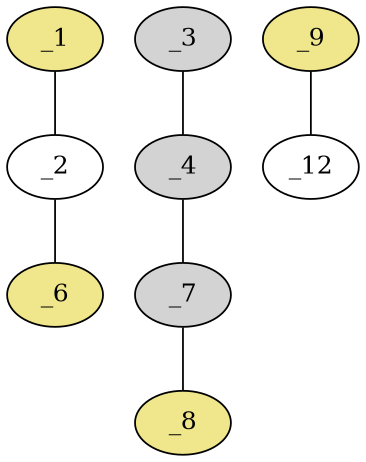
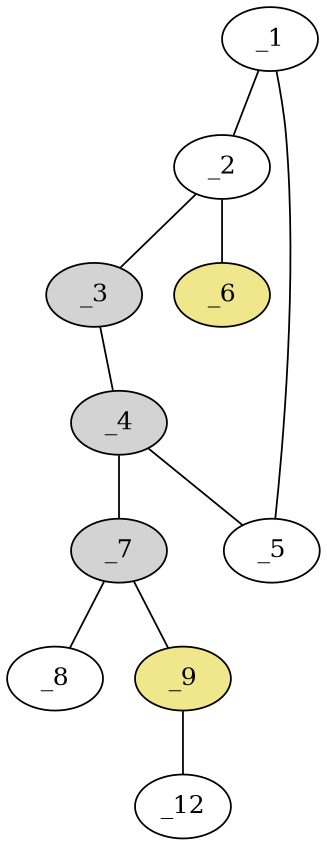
node "_1": fillcolor khaki -> white
edge "_2" -- "_3": added
node "_8": fillcolor khaki -> white
node "_5": added
edge "_7" -- "_9": added
